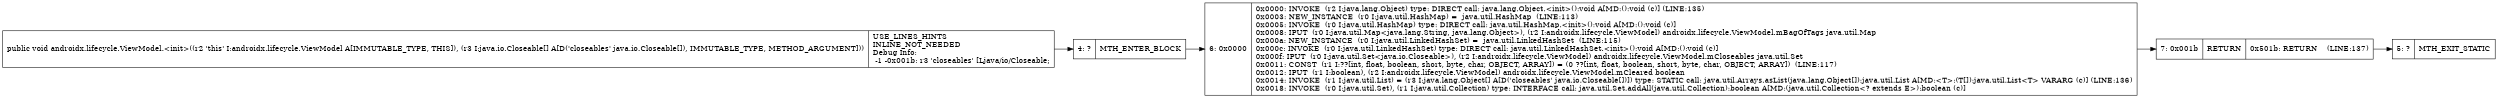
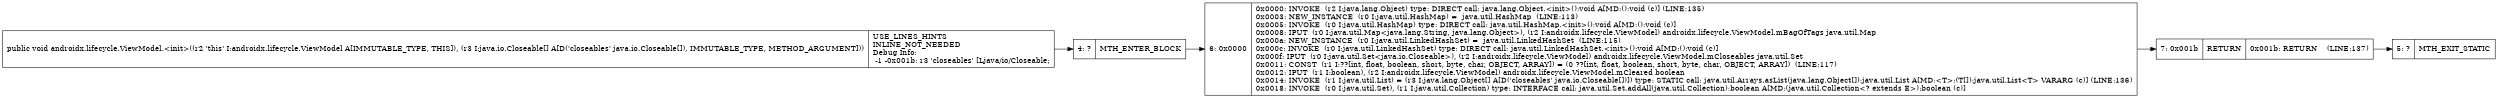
node "7: 0x001b": text "0x501b: RETURN    (LINE:137)" -> "0x001b: RETURN    (LINE:137)"
